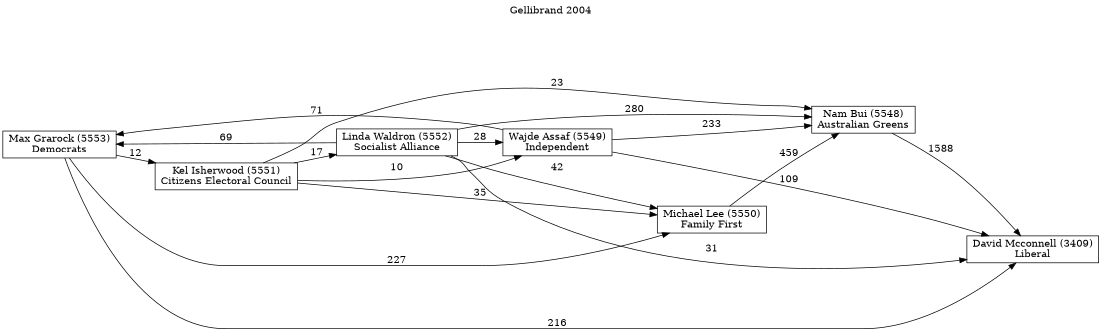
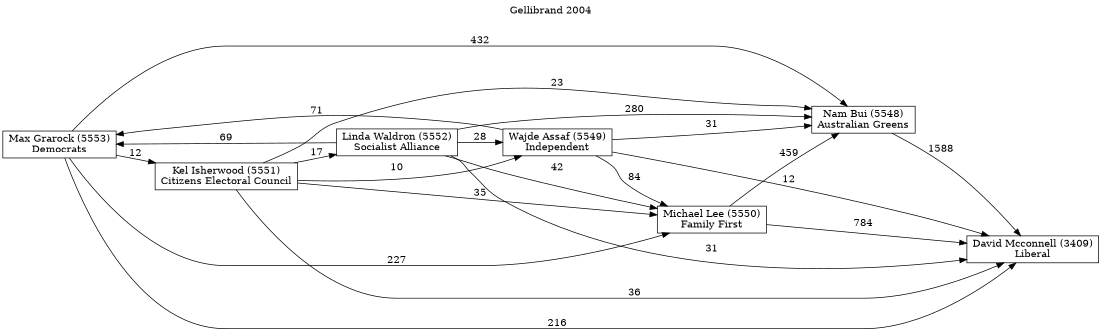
edge "Max Grarock (5553) Democrats" -> "Nam Bui (5548) Australian Greens": added, label "432"
edge "Wajde Assaf (5549) Independent" -> "Nam Bui (5548) Australian Greens": label "233" -> "31"
edge "Wajde Assaf (5549) Independent" -> "David Mcconnell (3409) Liberal": label "109" -> "12"
edge "Wajde Assaf (5549) Independent" -> "Michael Lee (5550) Family First": added, label "84"
edge "Michael Lee (5550) Family First" -> "David Mcconnell (3409) Liberal": added, label "784"
edge "Kel Isherwood (5551) Citizens Electoral Council" -> "David Mcconnell (3409) Liberal": added, label "36"
